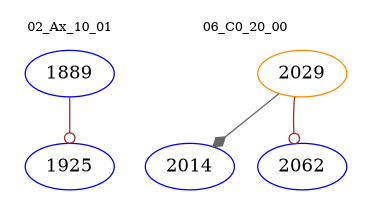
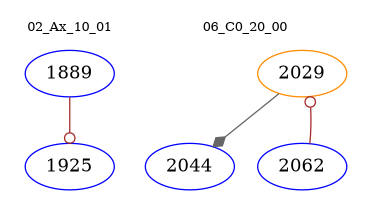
edge "2029" -> "2062": reversed
node "2014": label "2014" -> "2044"
